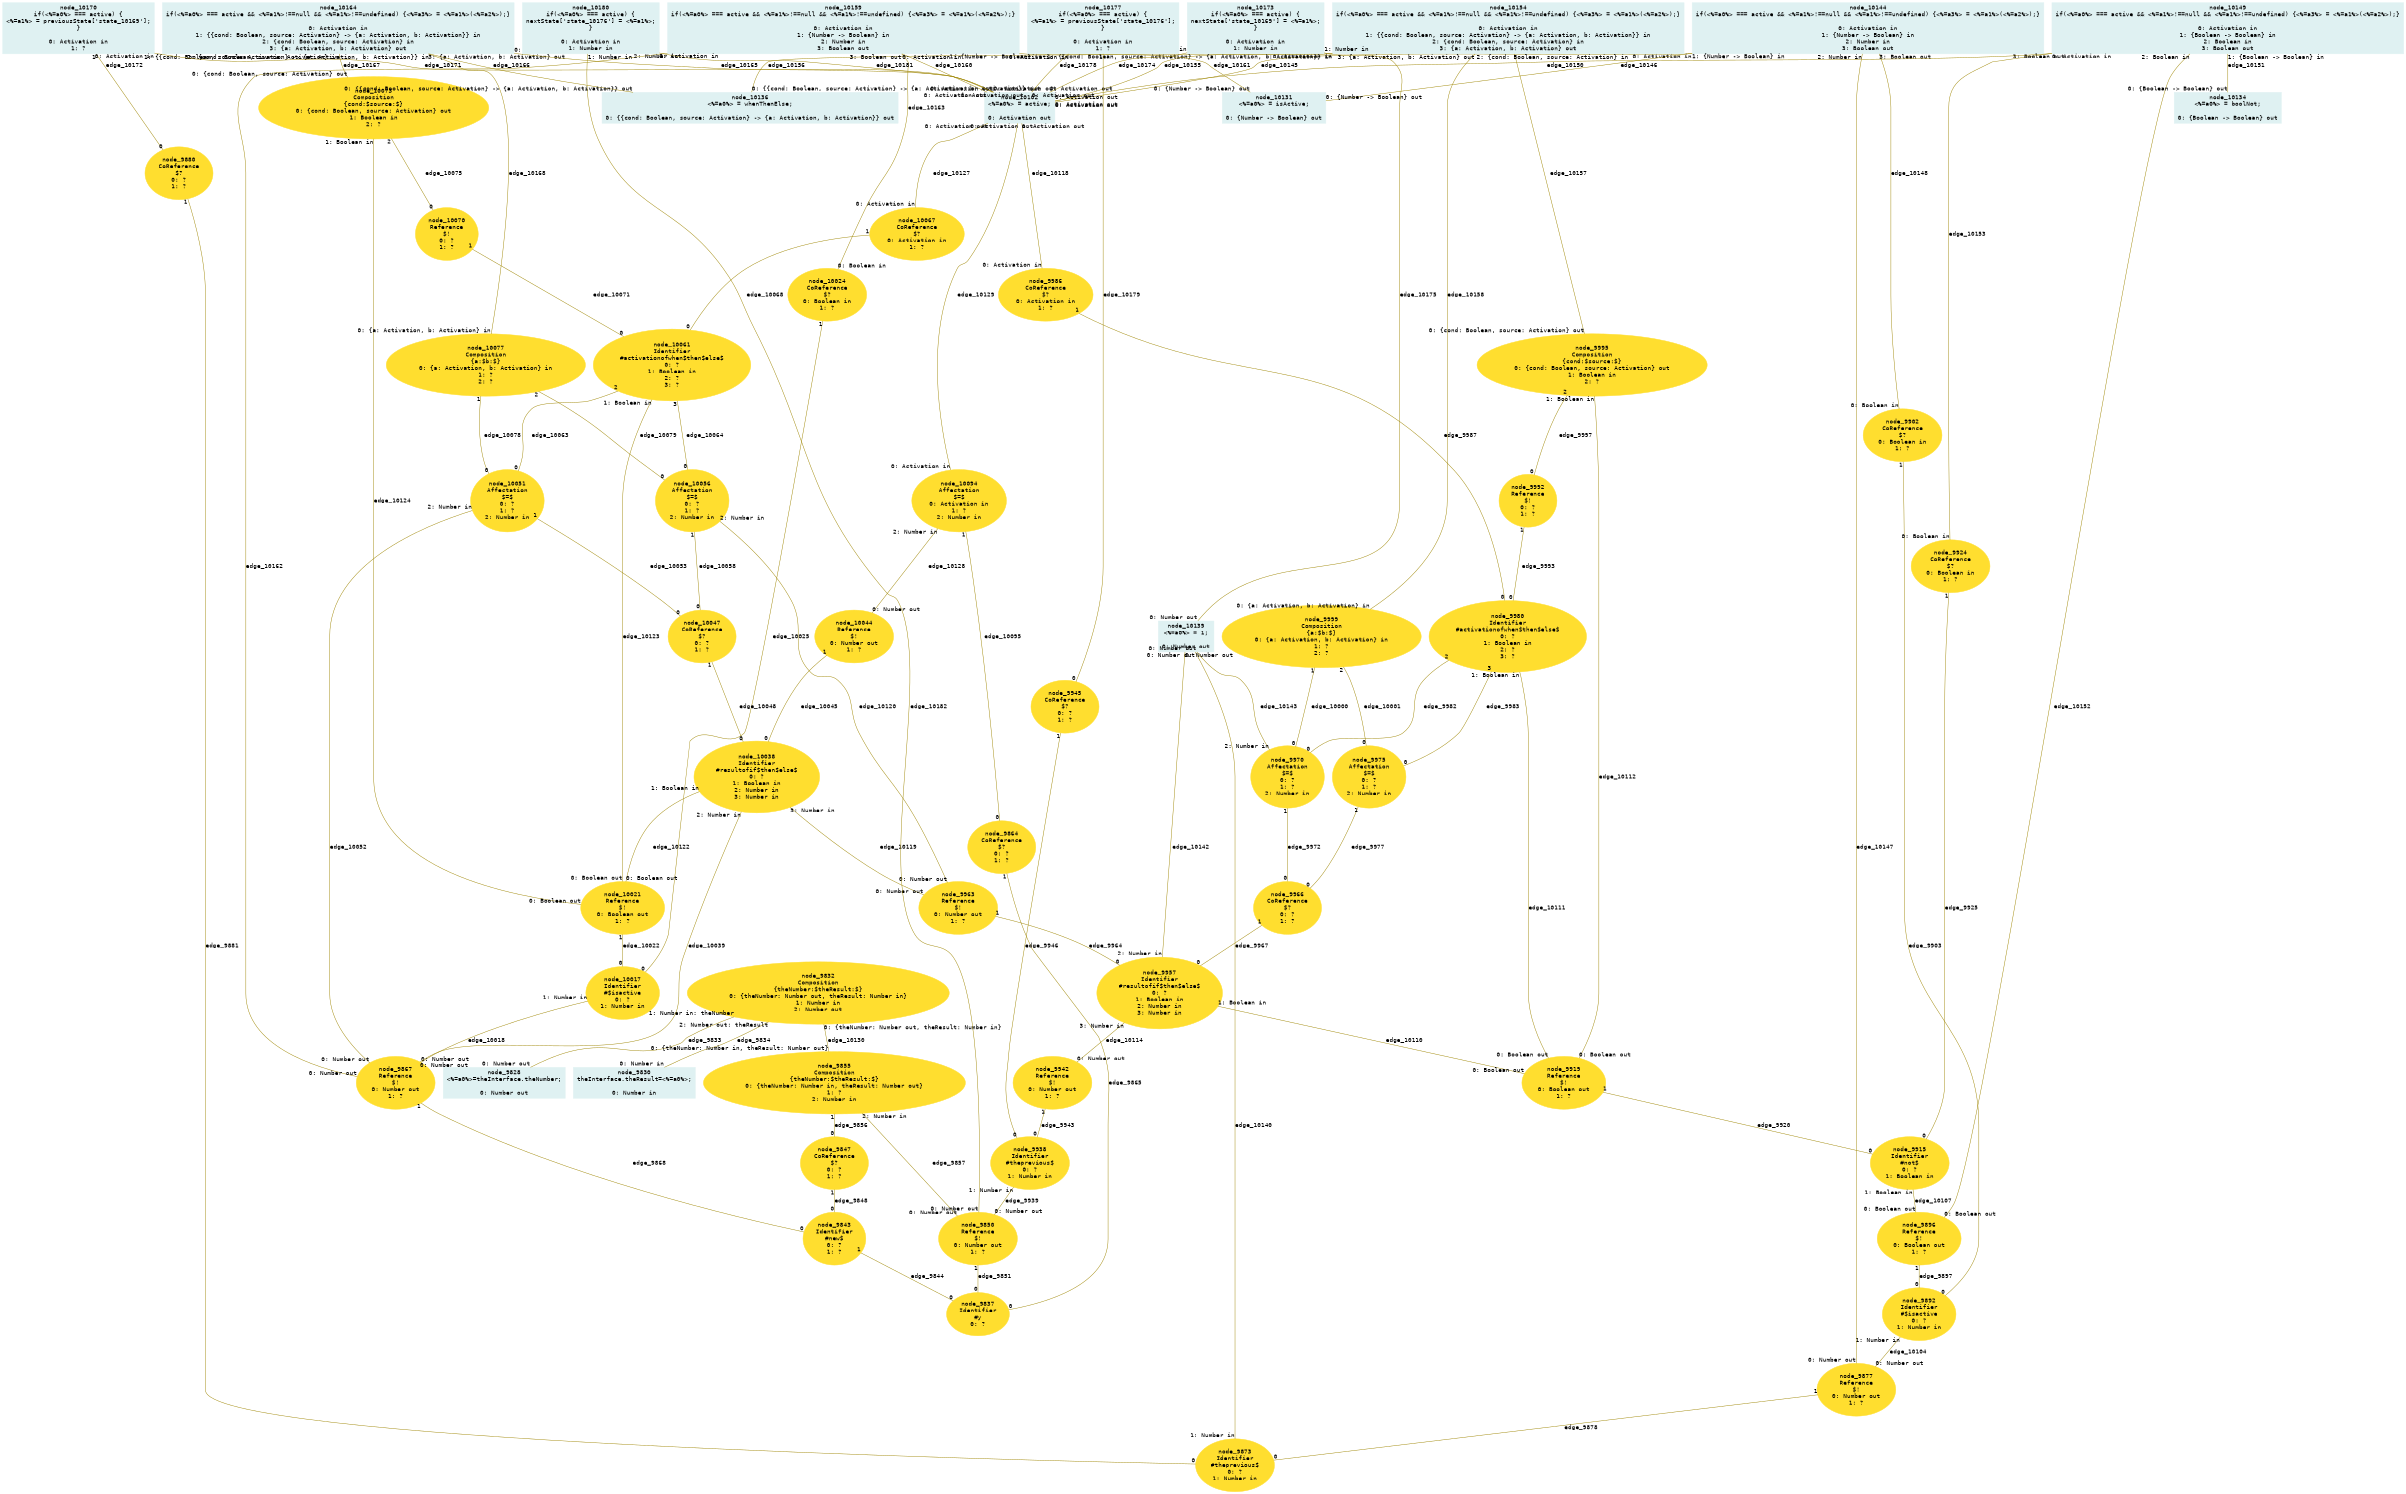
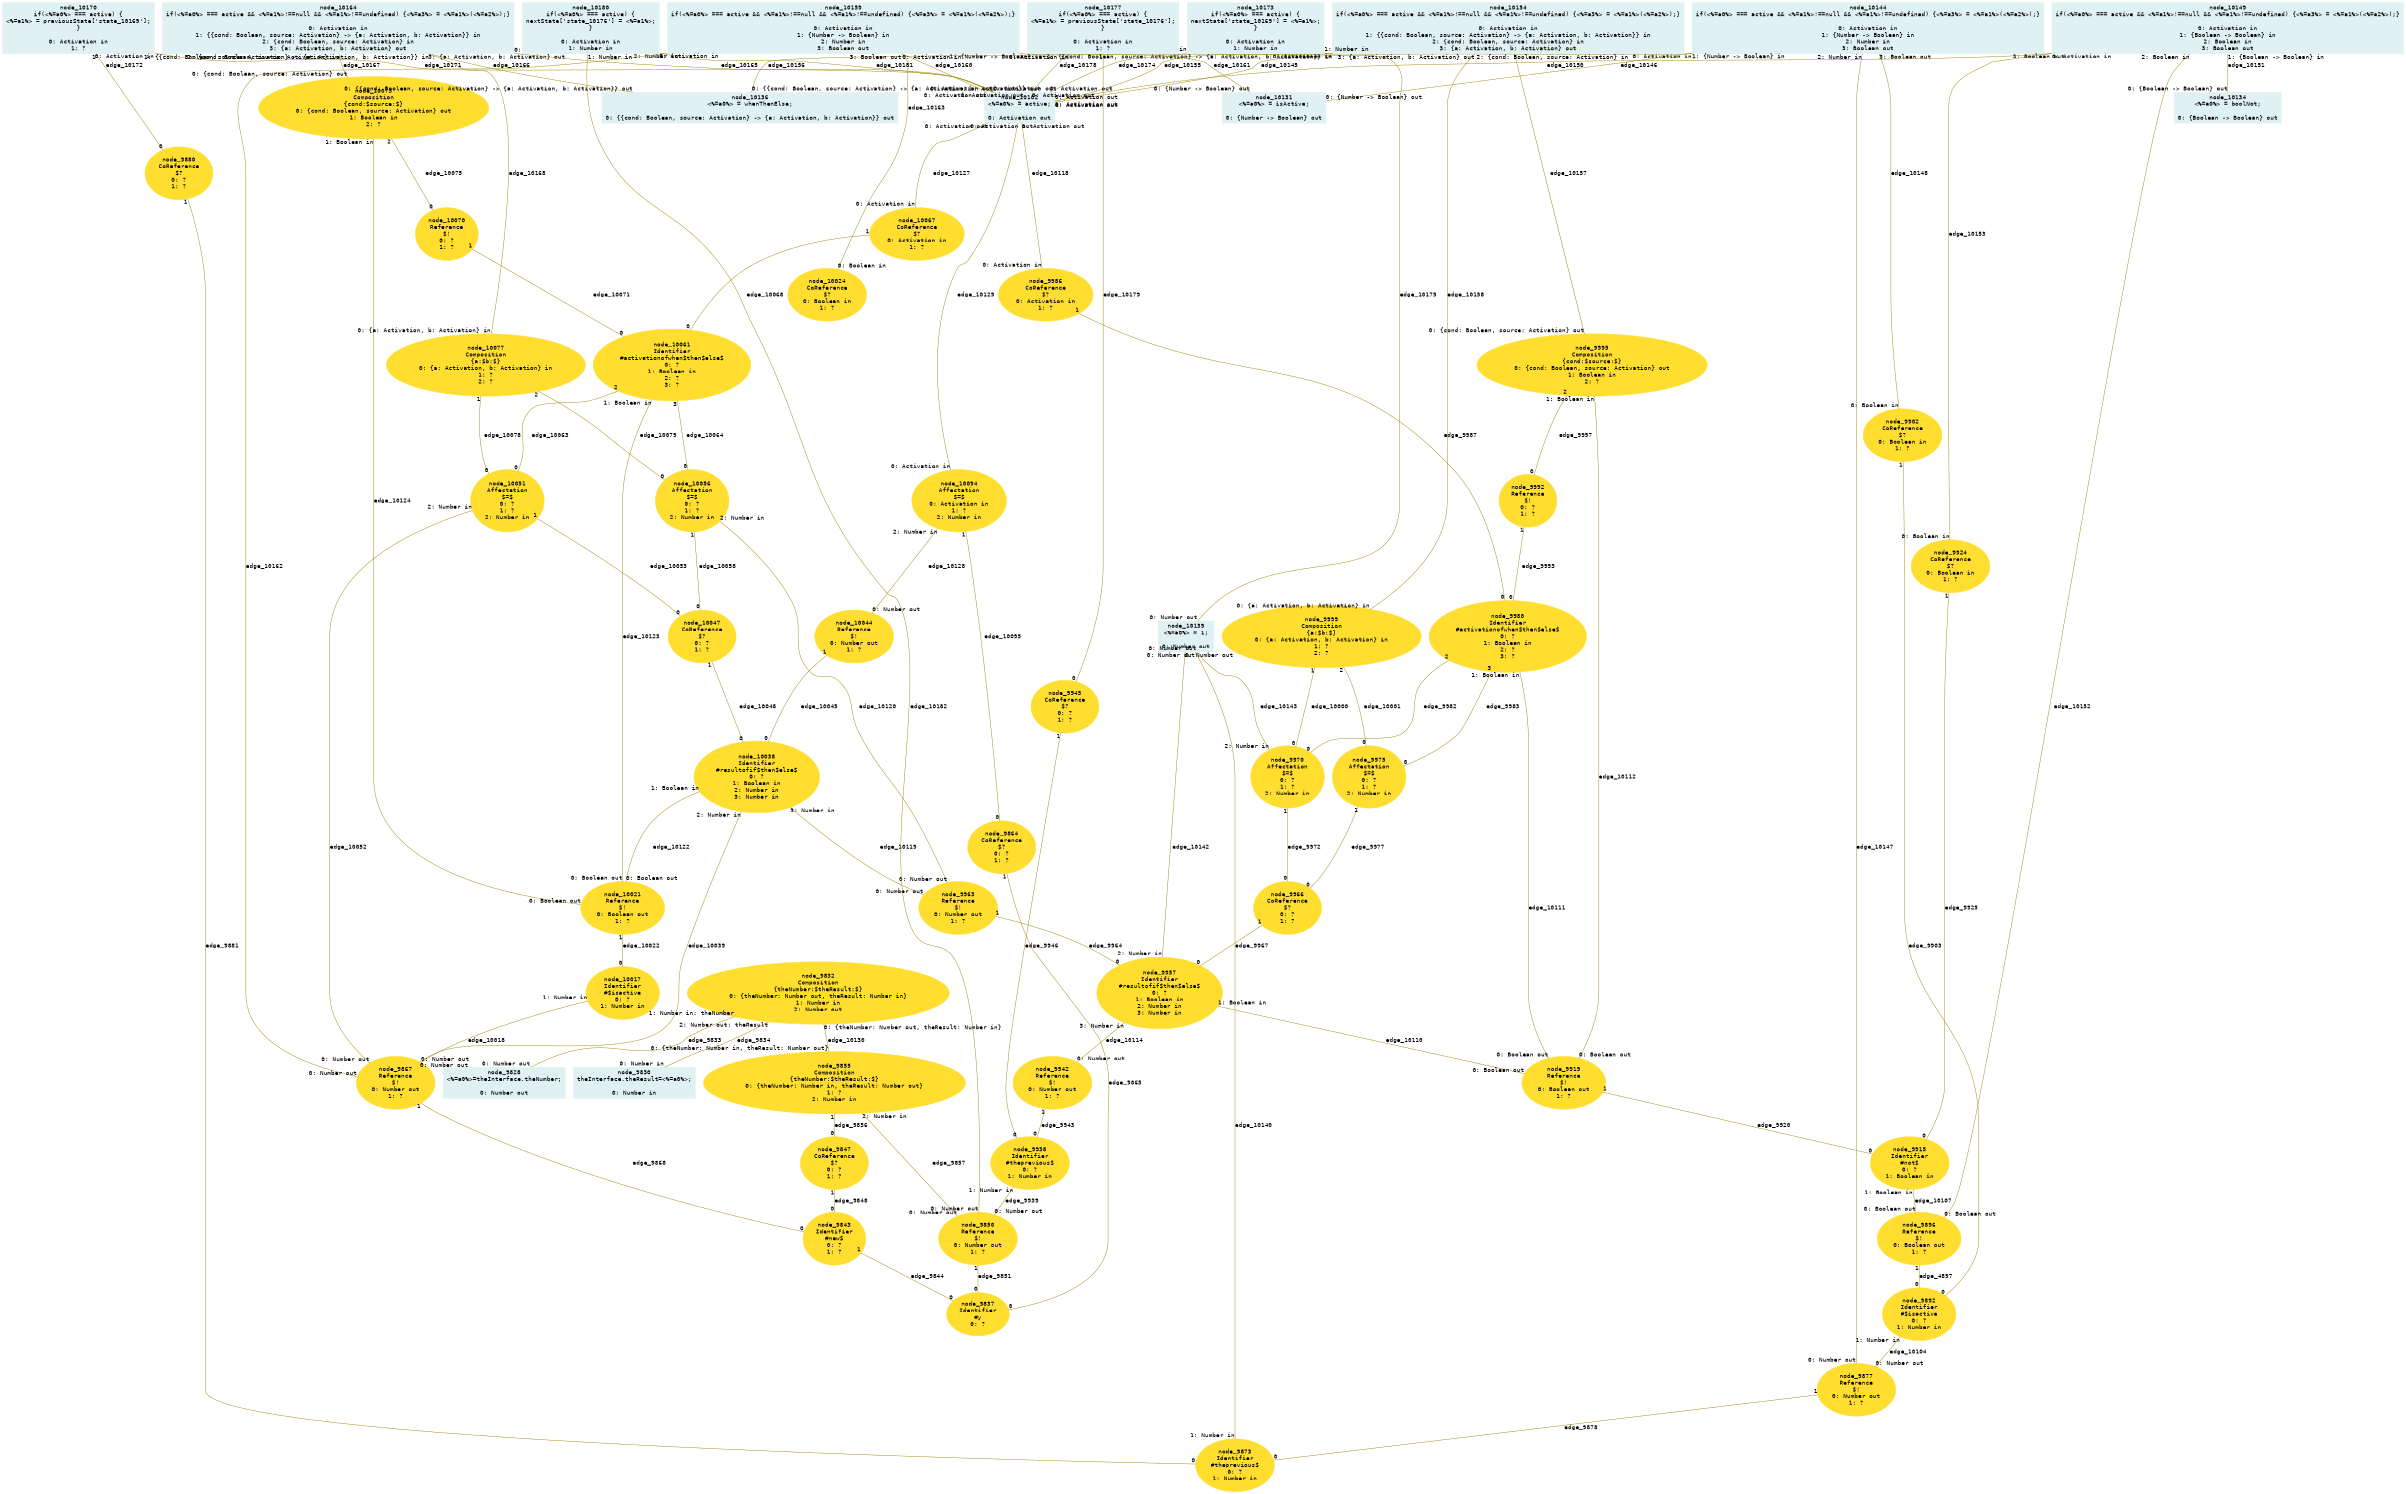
edge "node_10024 CoReference $? 0: Boolean in 1: ?" -- "node_10017 Identifier #$isactive 0: ? 1: Number in": removed, label "edge_10025"
edge "node_9896 Reference $! 0: Boolean out 1: ?" -- "node_9892 Identifier #$isactive 0: ? 1: Number in": label "edge_9897" -> "edge_4897"
